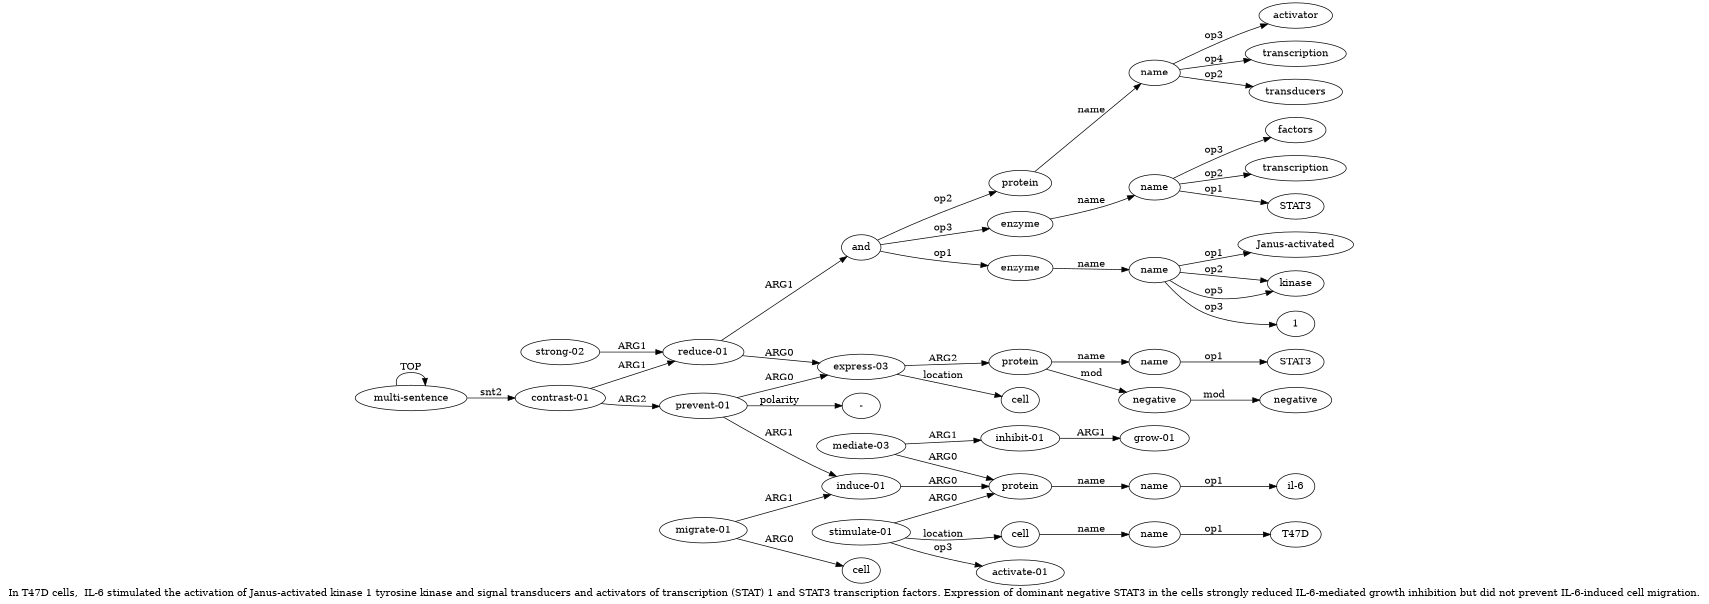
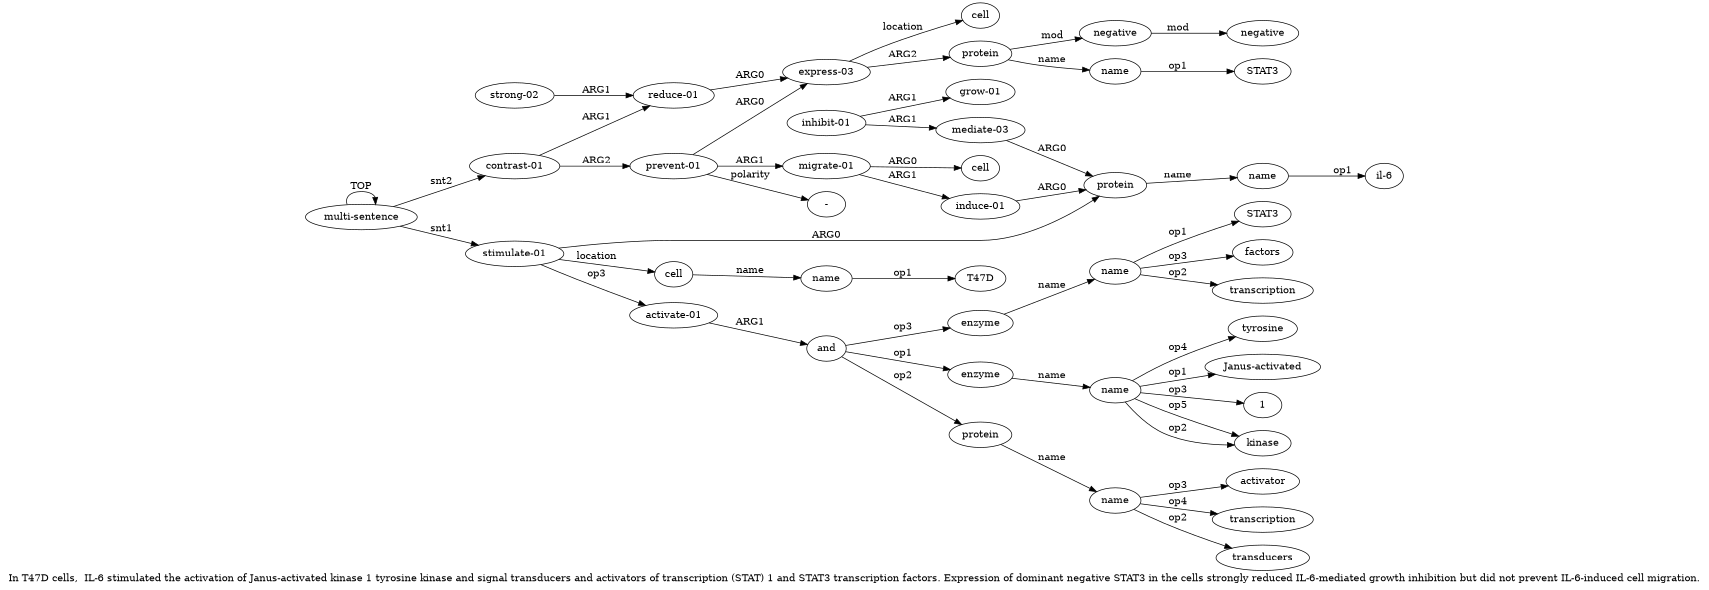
edge "multi-sentence" -> "stimulate-01": added, label "snt1"
edge "reduce-01" -> "and": now "activate-01" -> "and"
node "tyrosine": added
edge "mediate-03" -> "inhibit-01": reversed
edge "prevent-01" -> "induce-01": now "prevent-01" -> "migrate-01"
